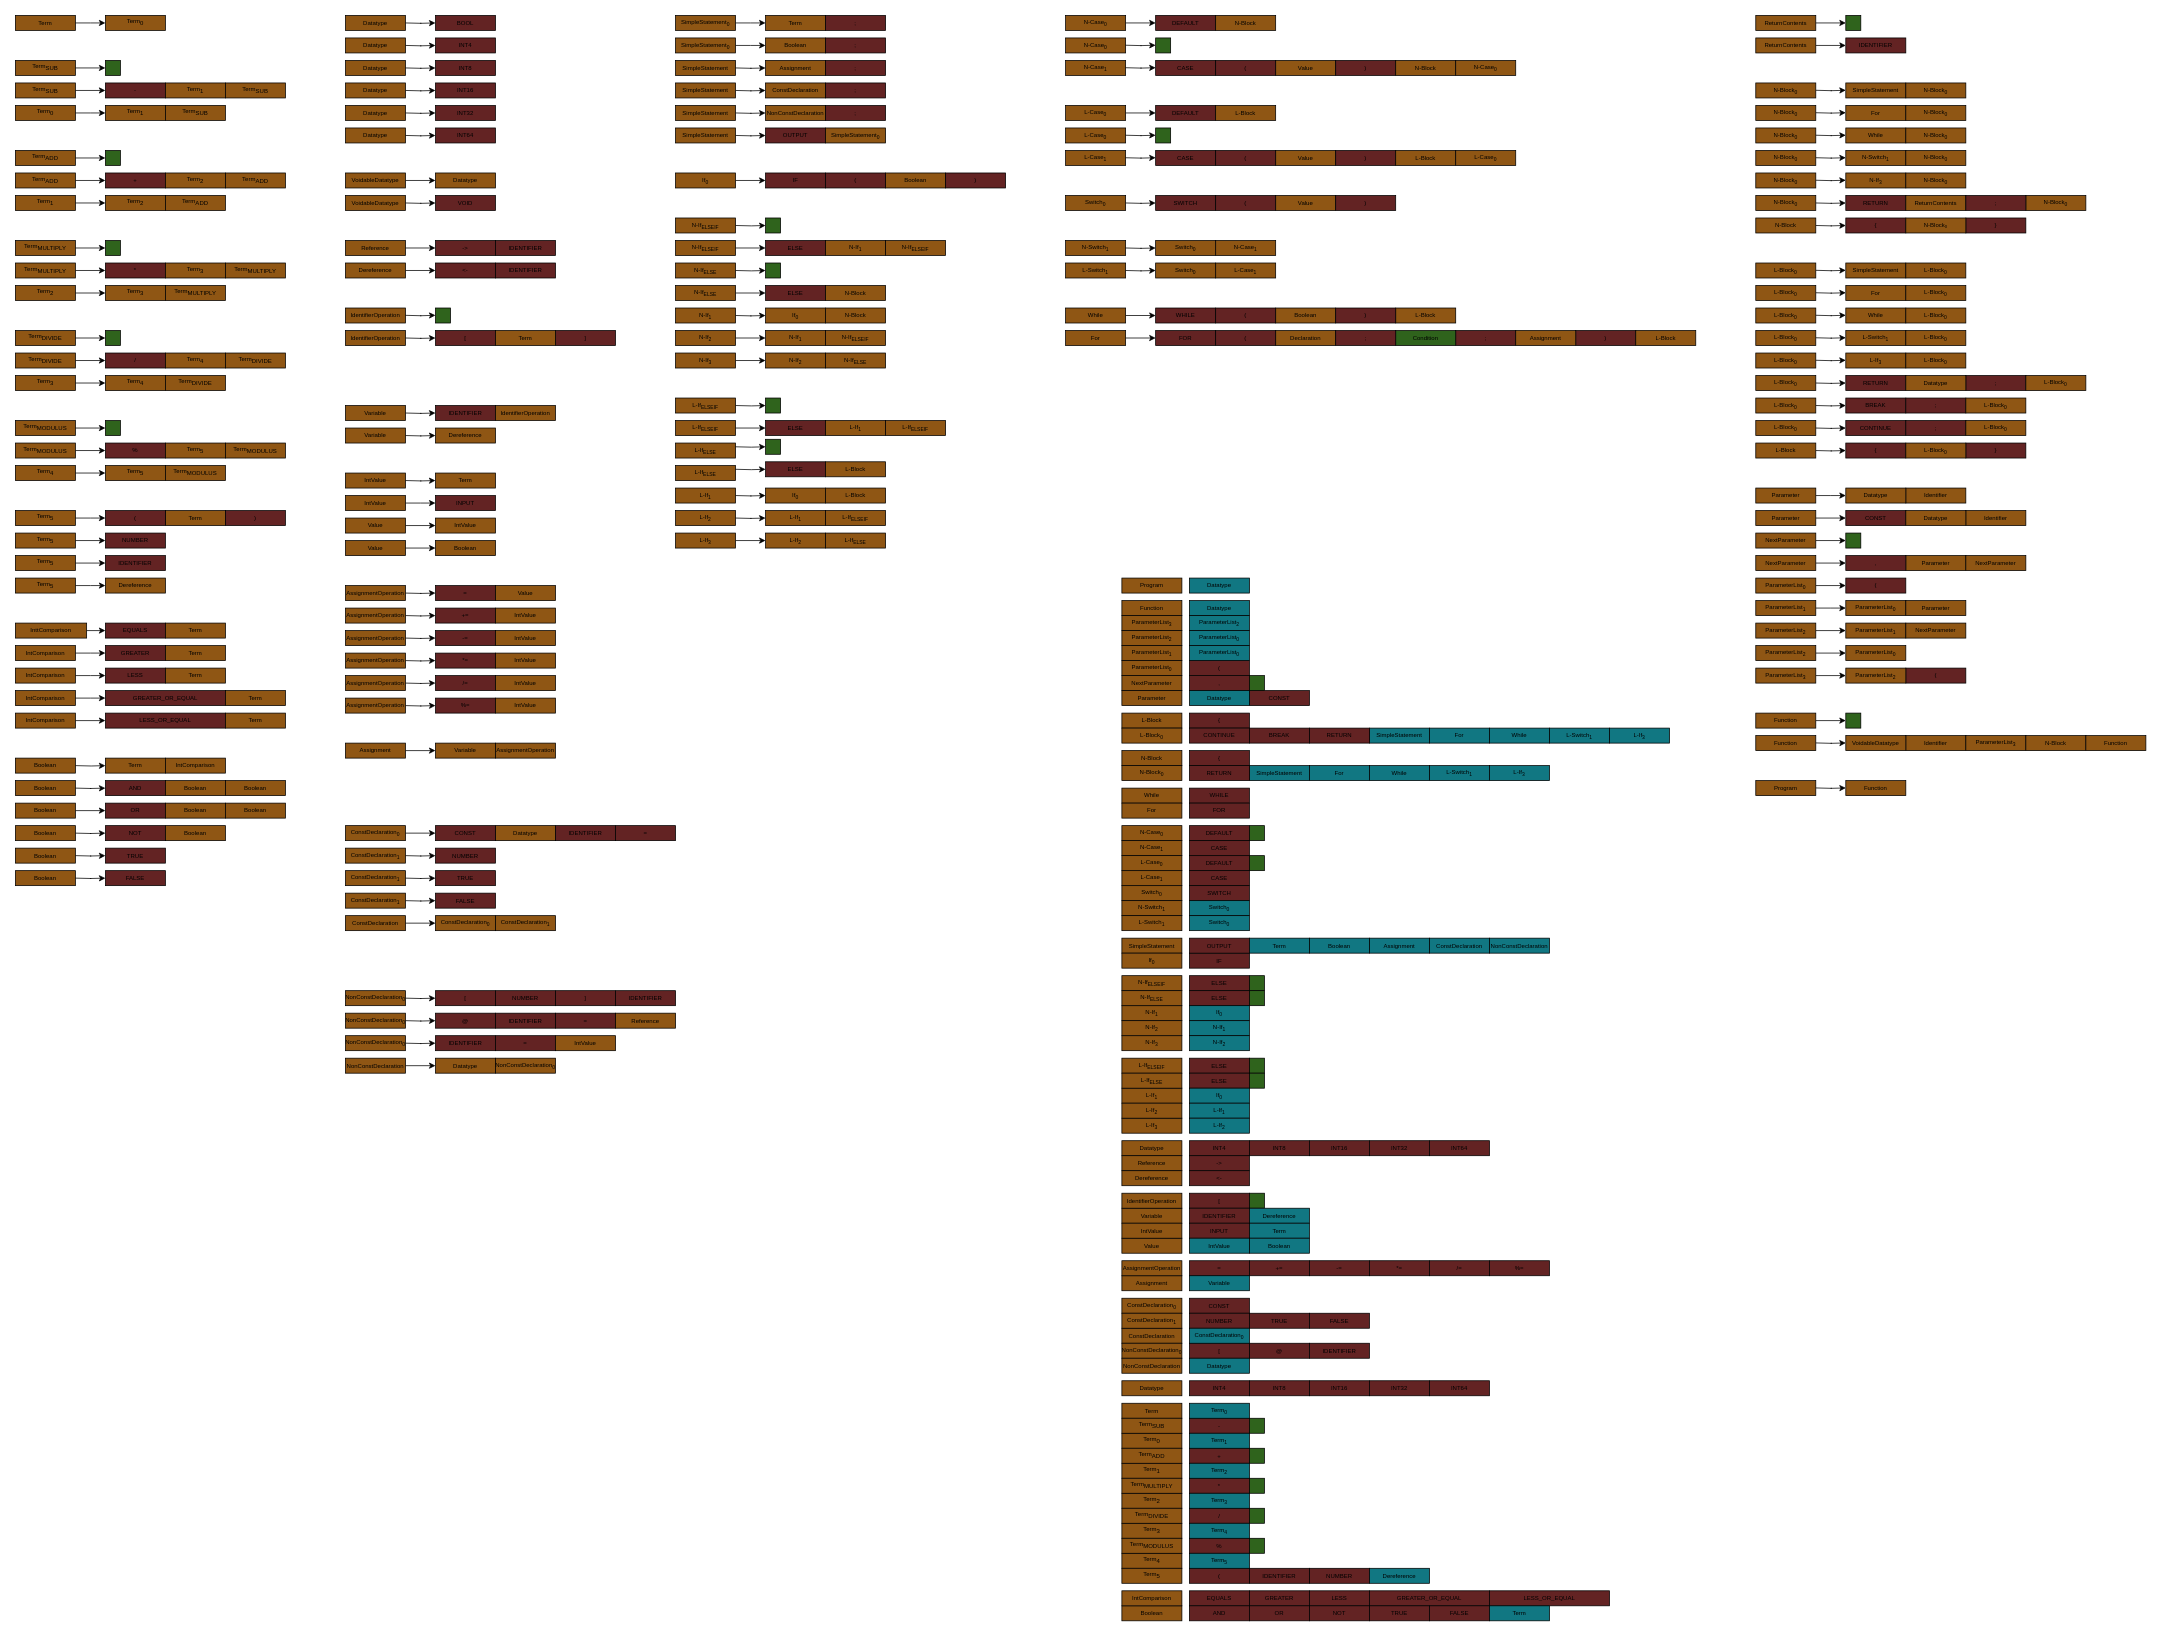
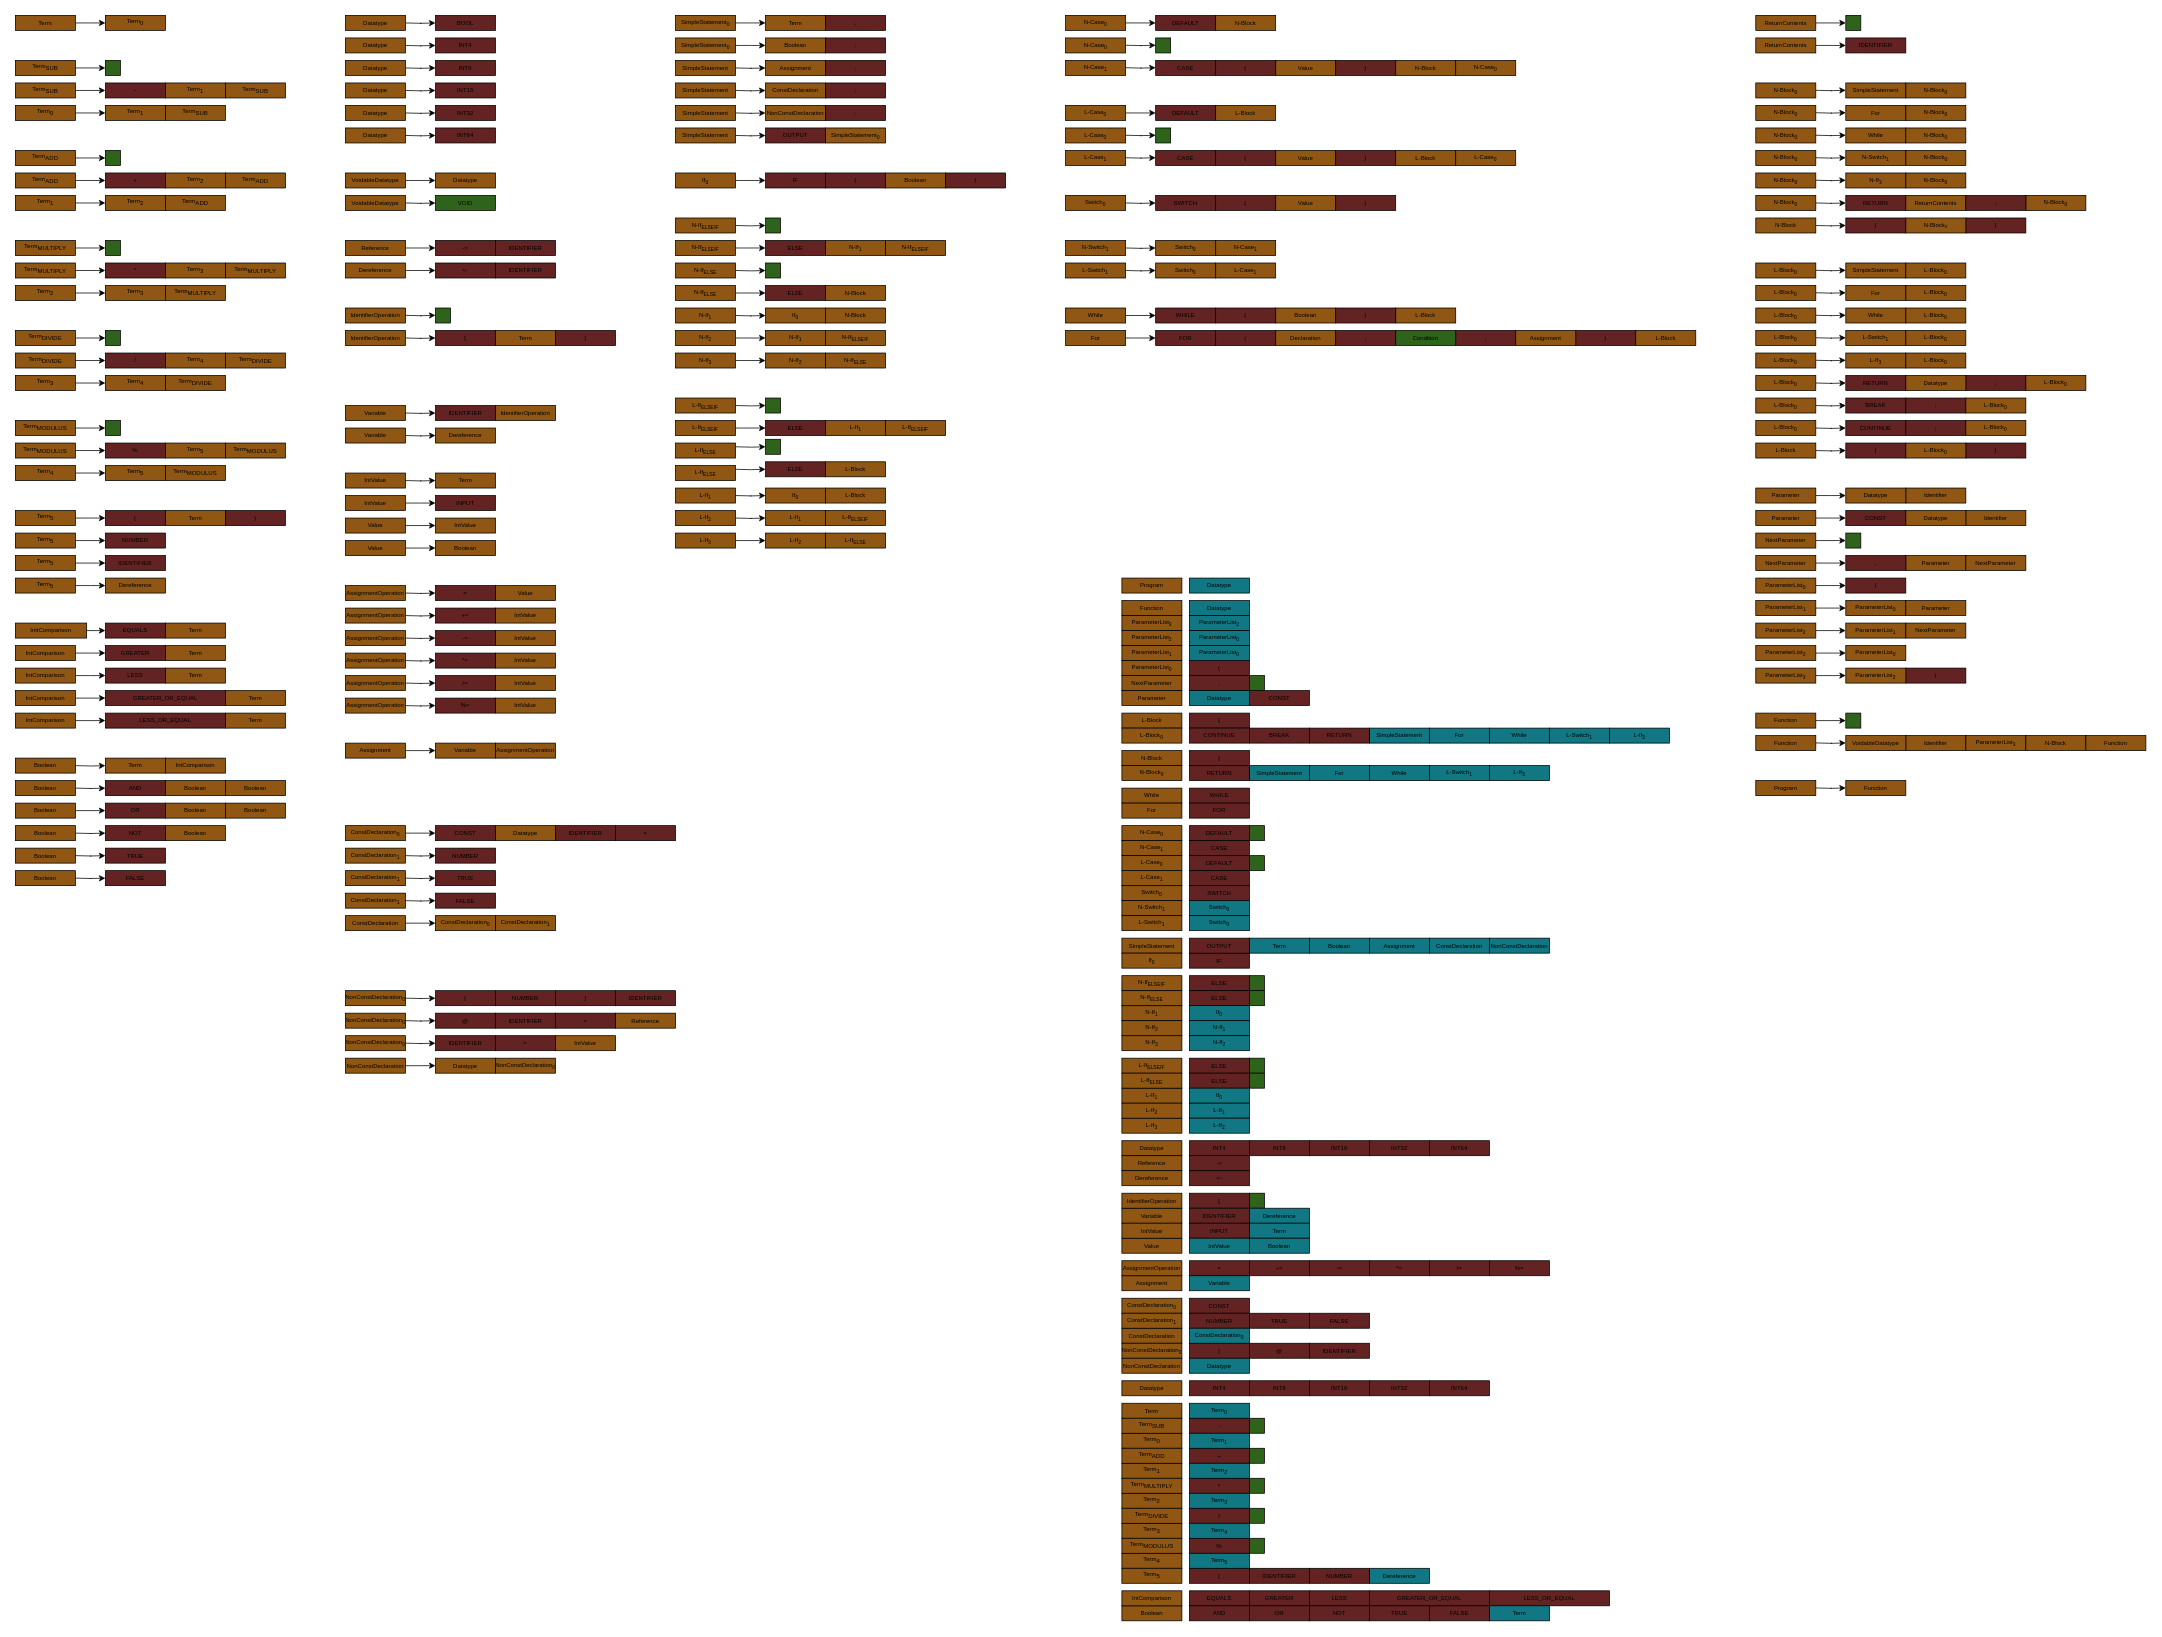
node "VOID": fillcolor #632323 -> #2f631c
